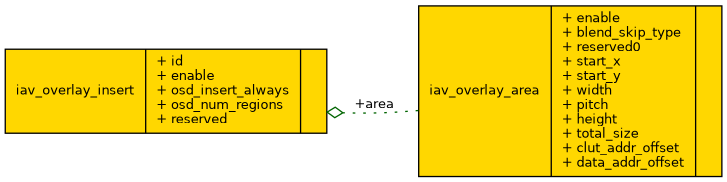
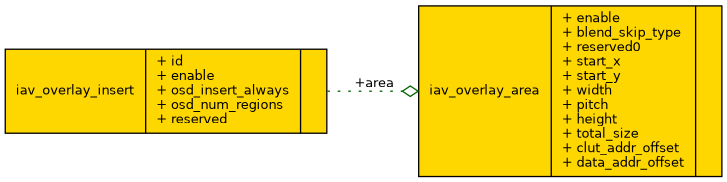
edge "iav_overlay_area" -> "iav_overlay_insert": reversed
